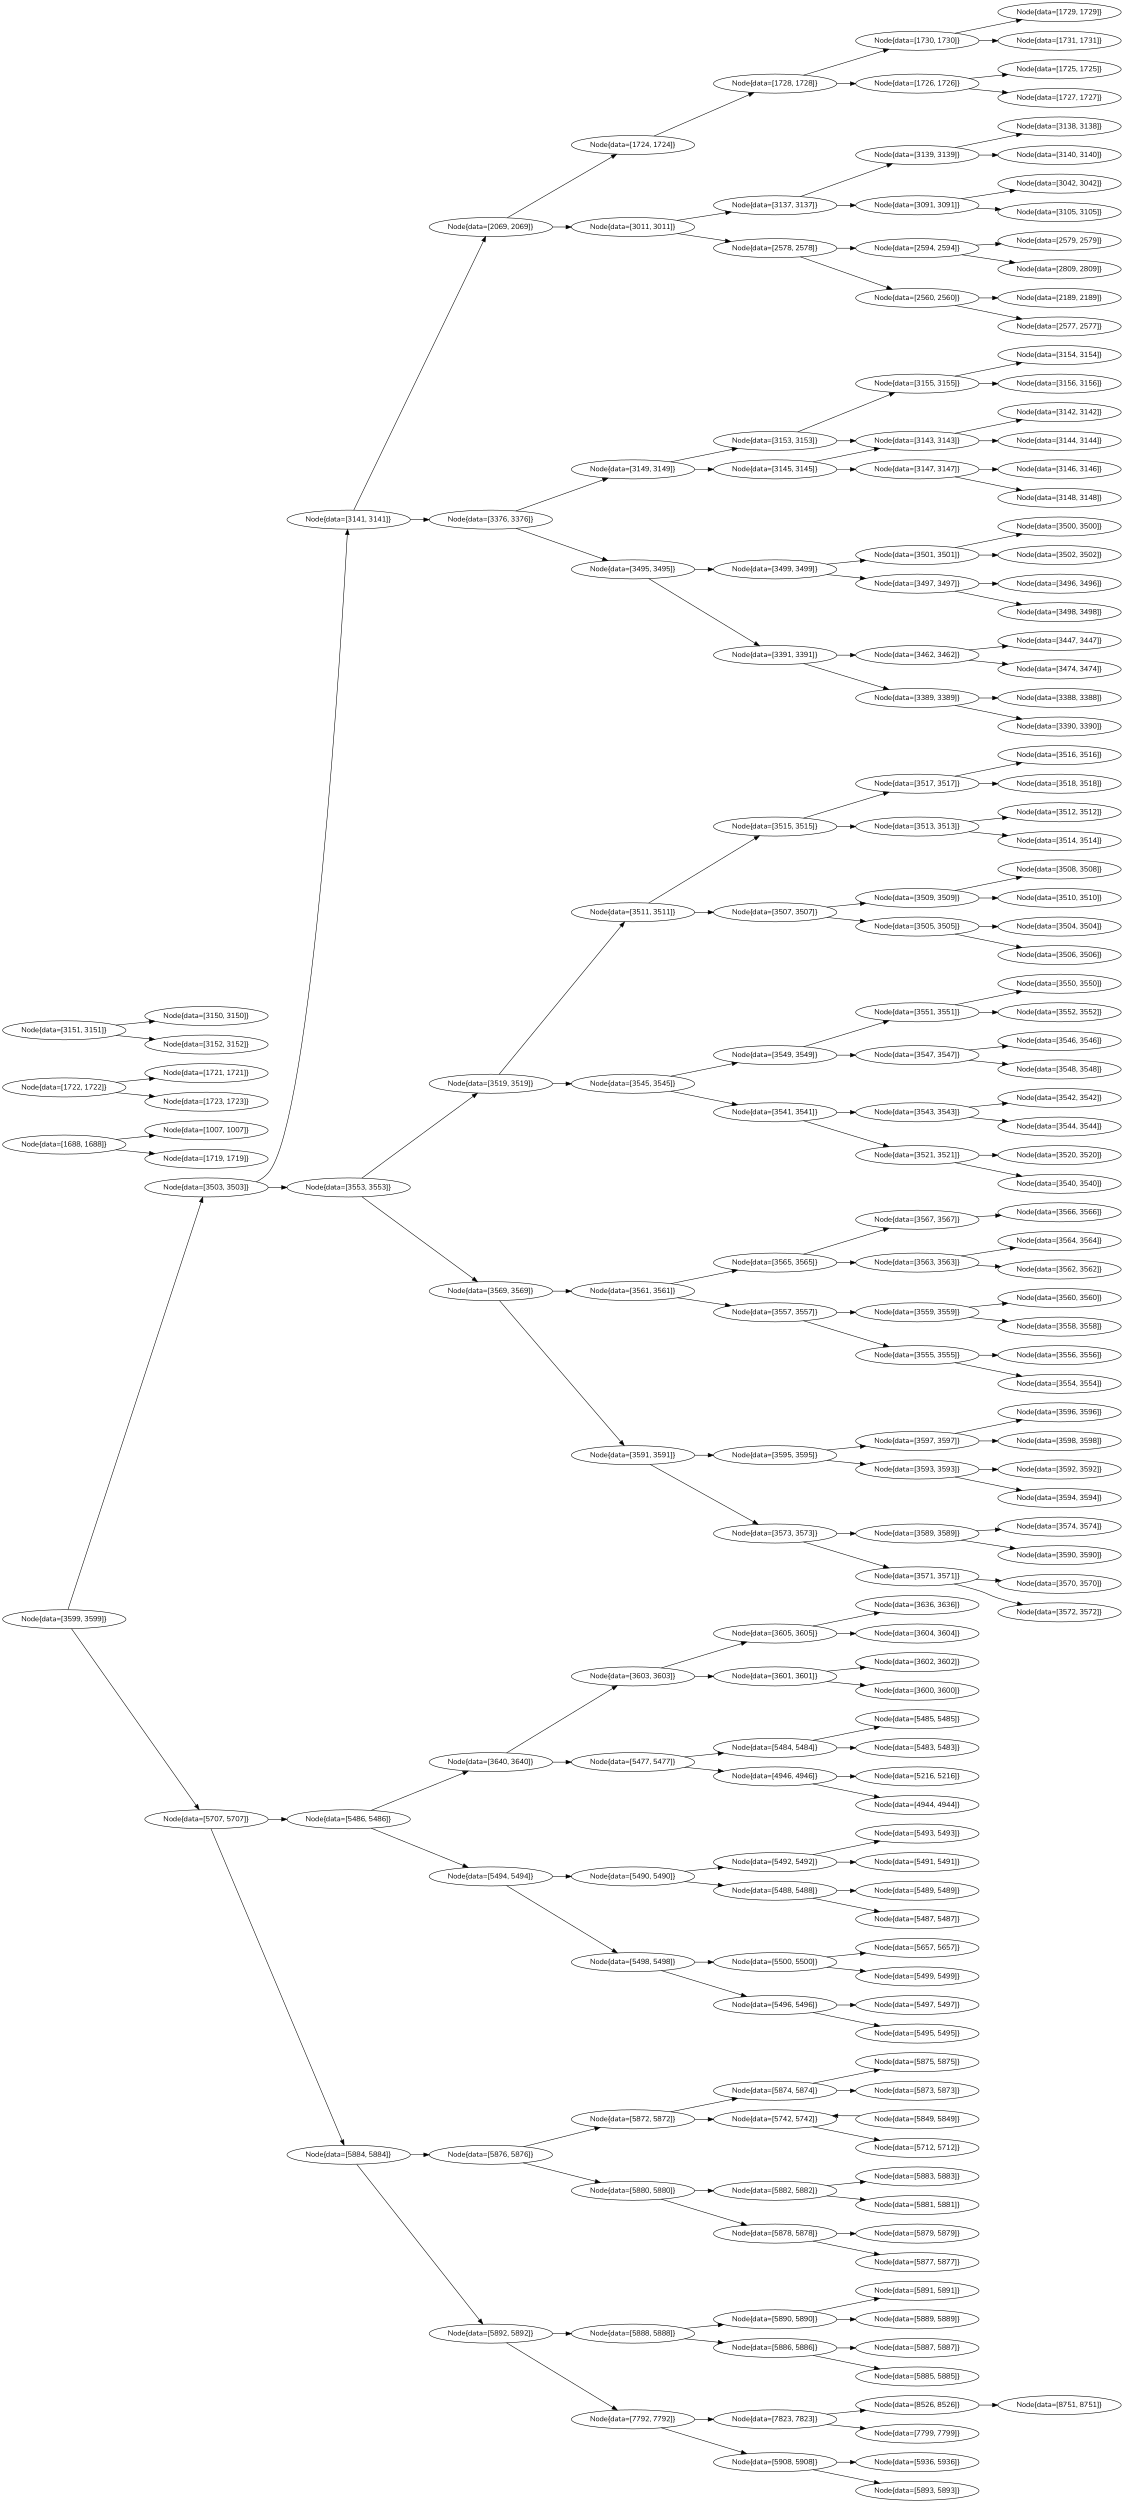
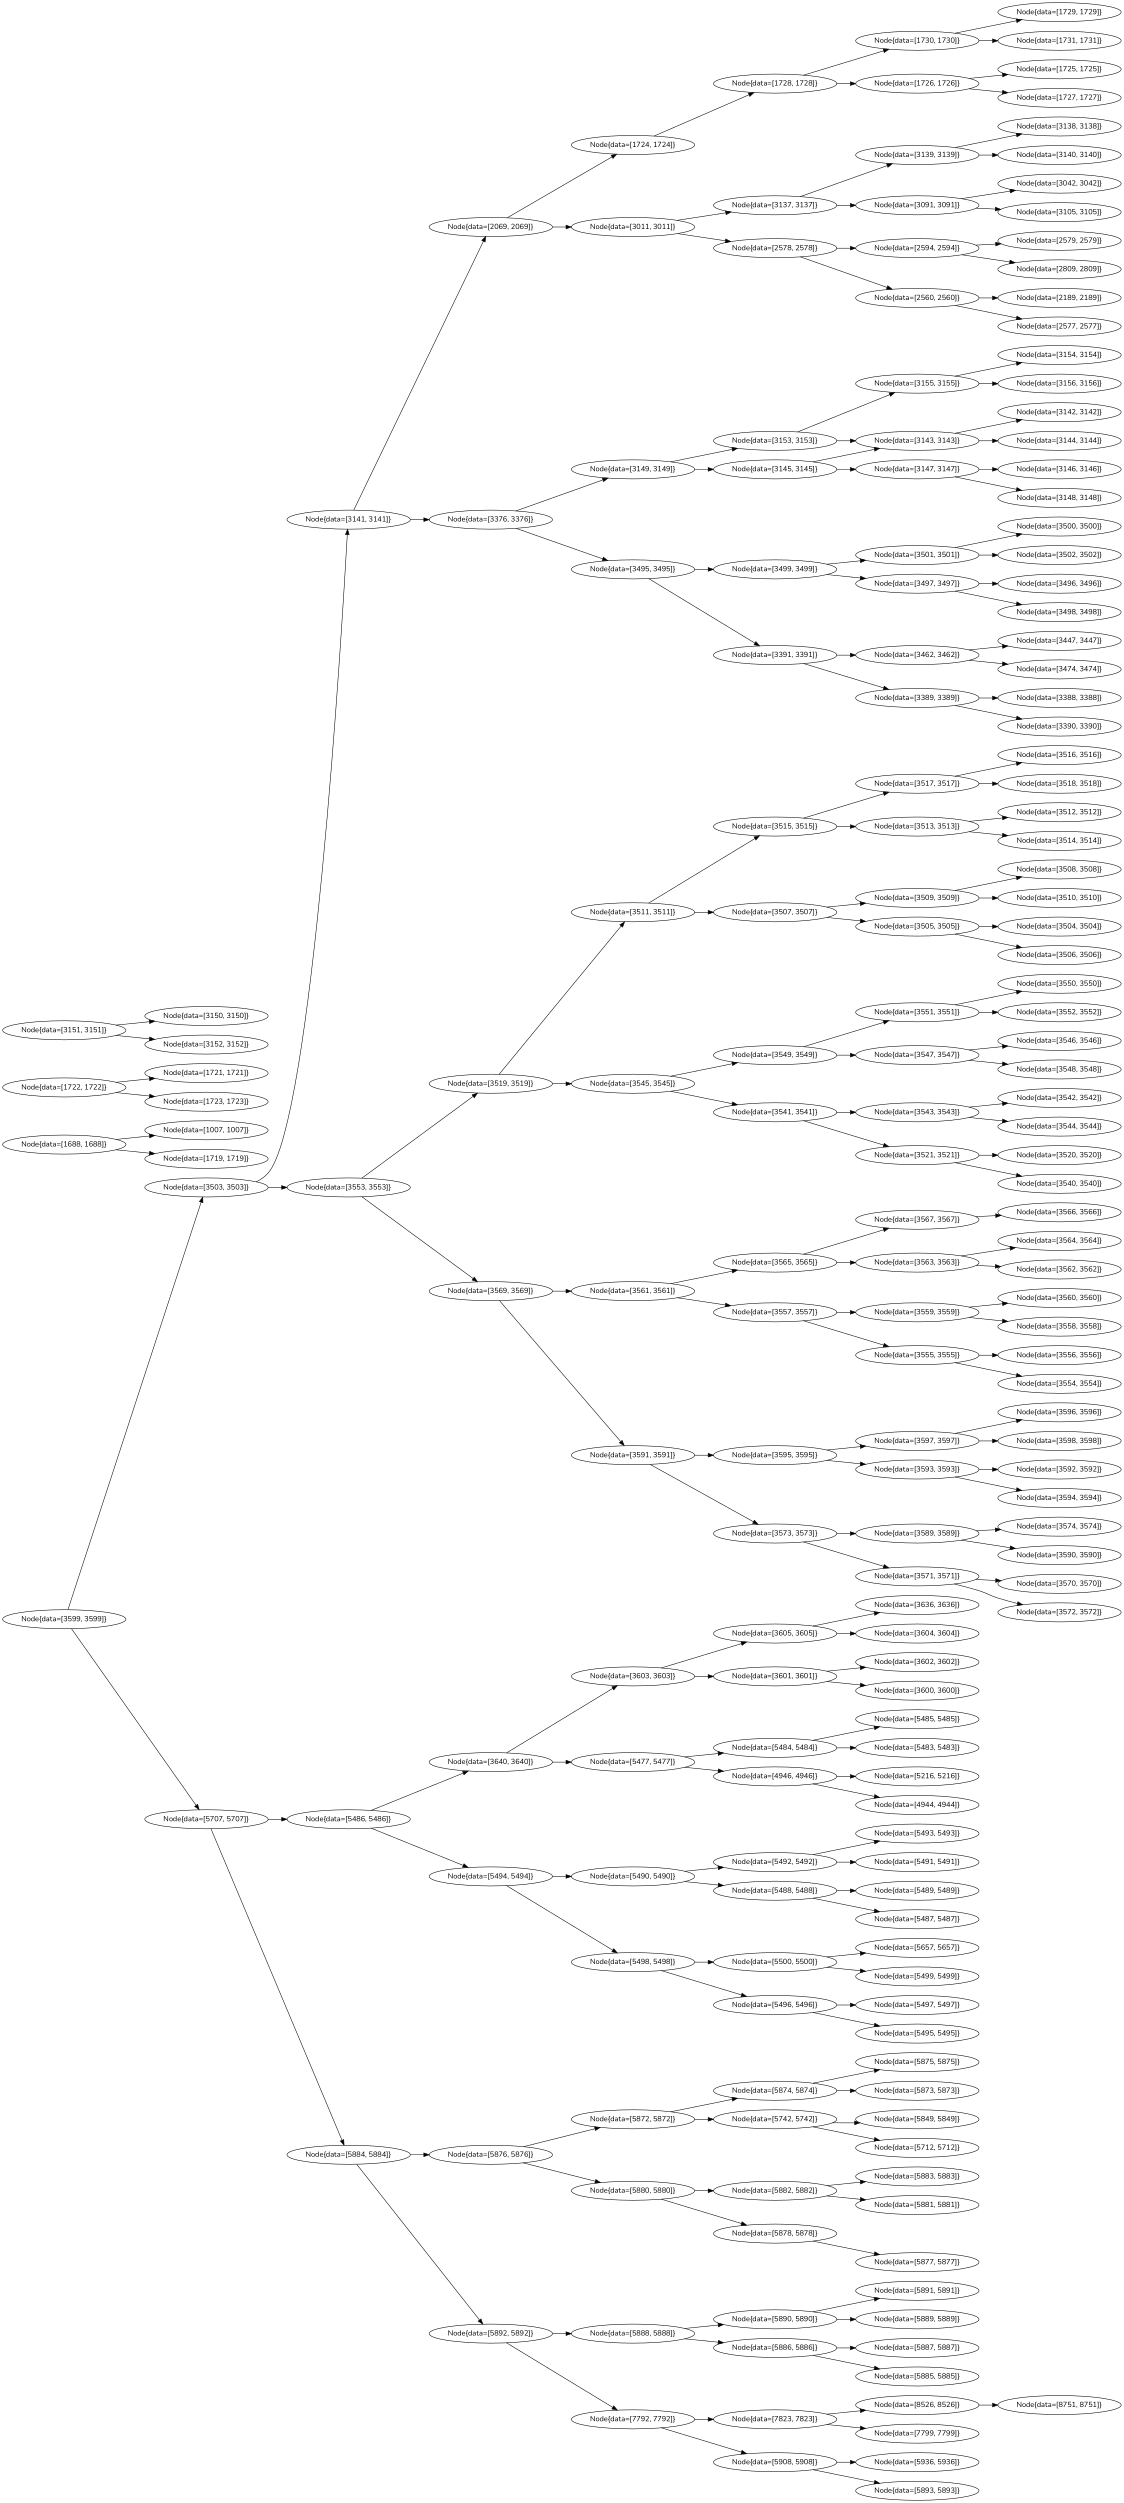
edge "Node{data=[5849, 5849]}" -> "Node{data=[5742, 5742]}": reversed
node "Node{data=[5879, 5879]}": removed
